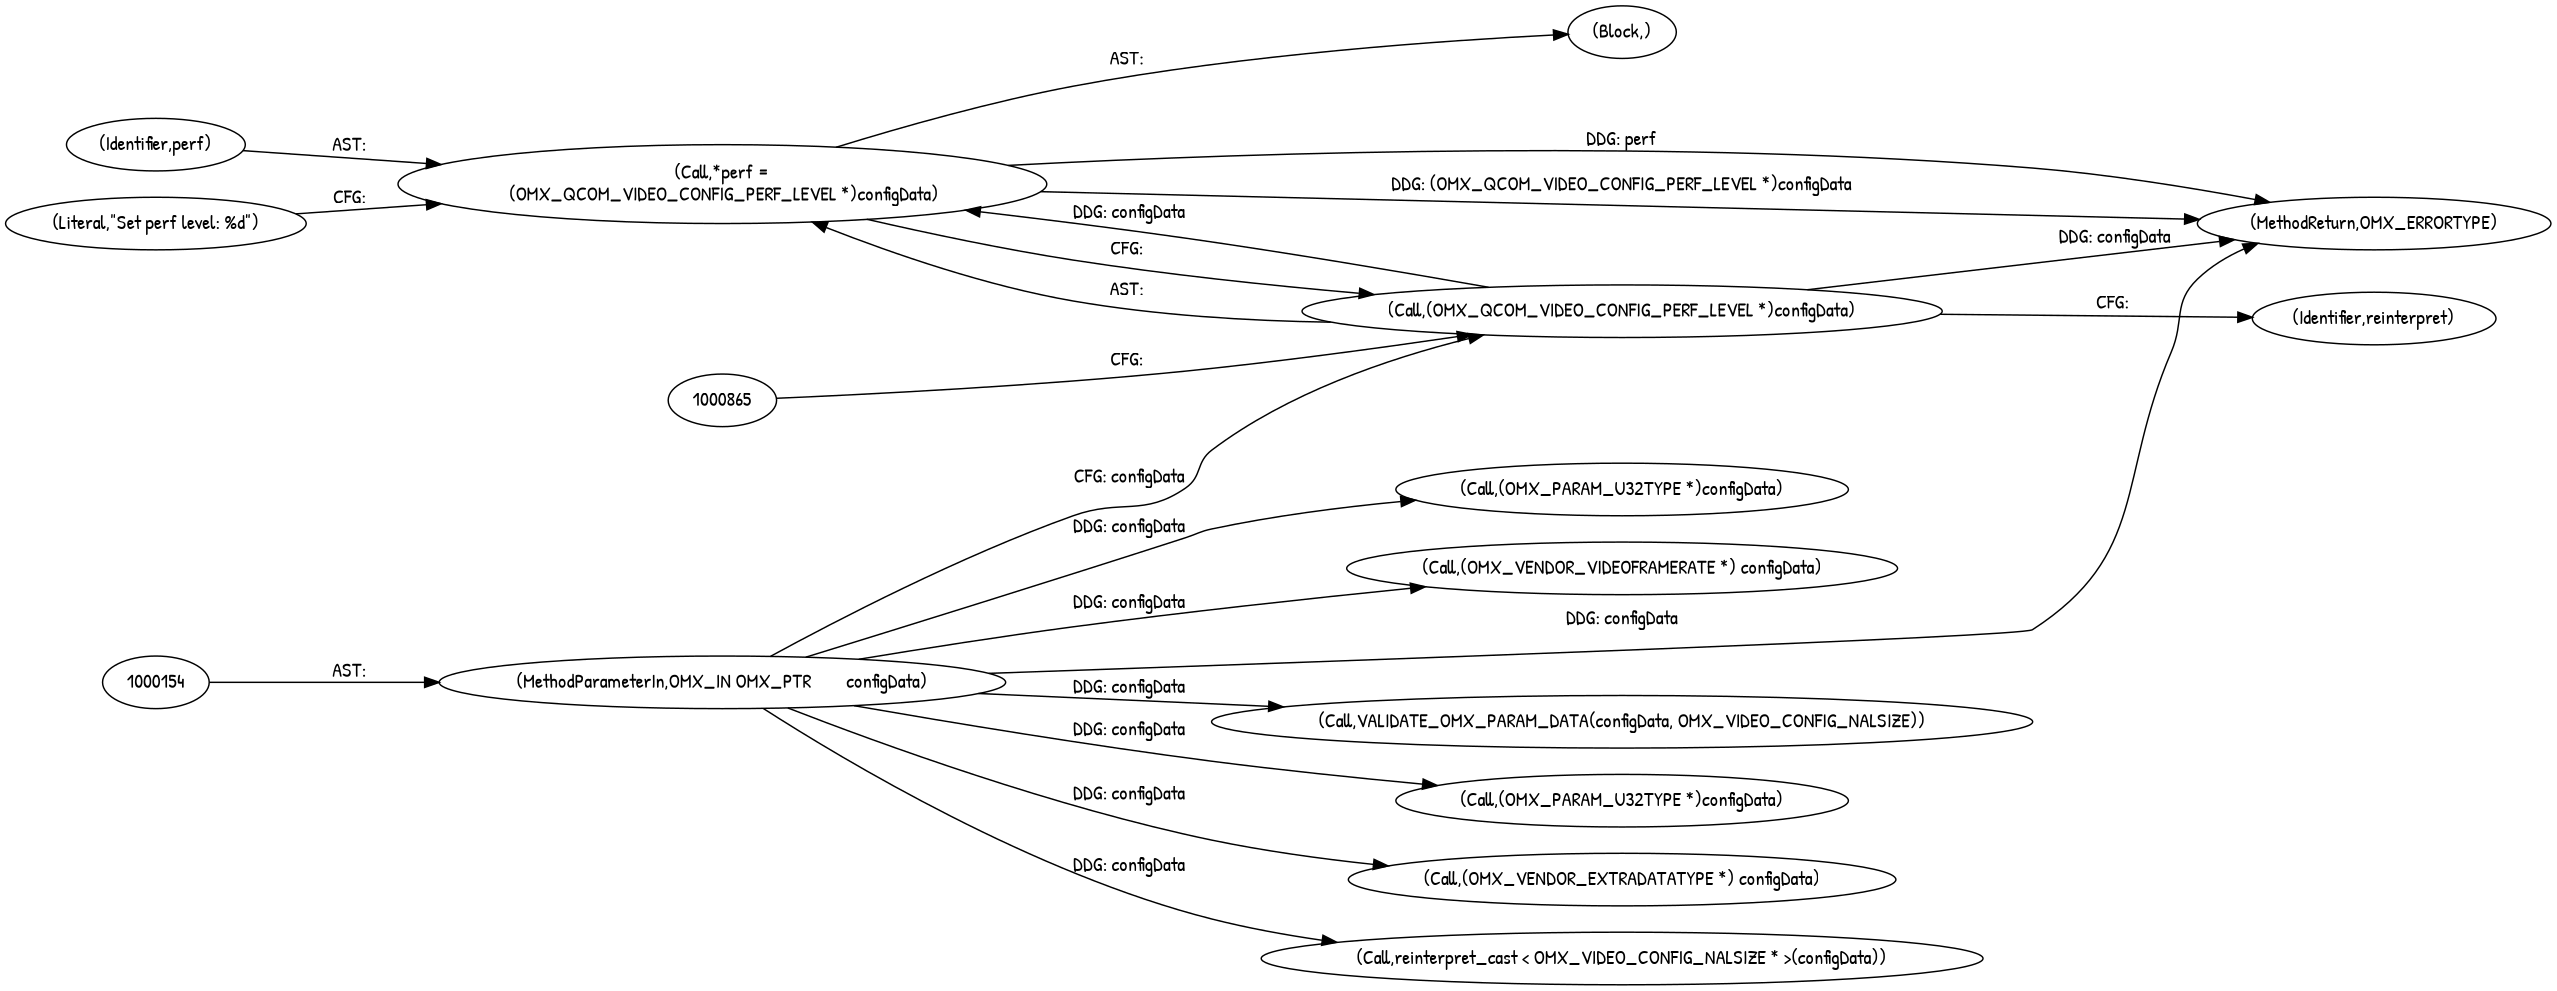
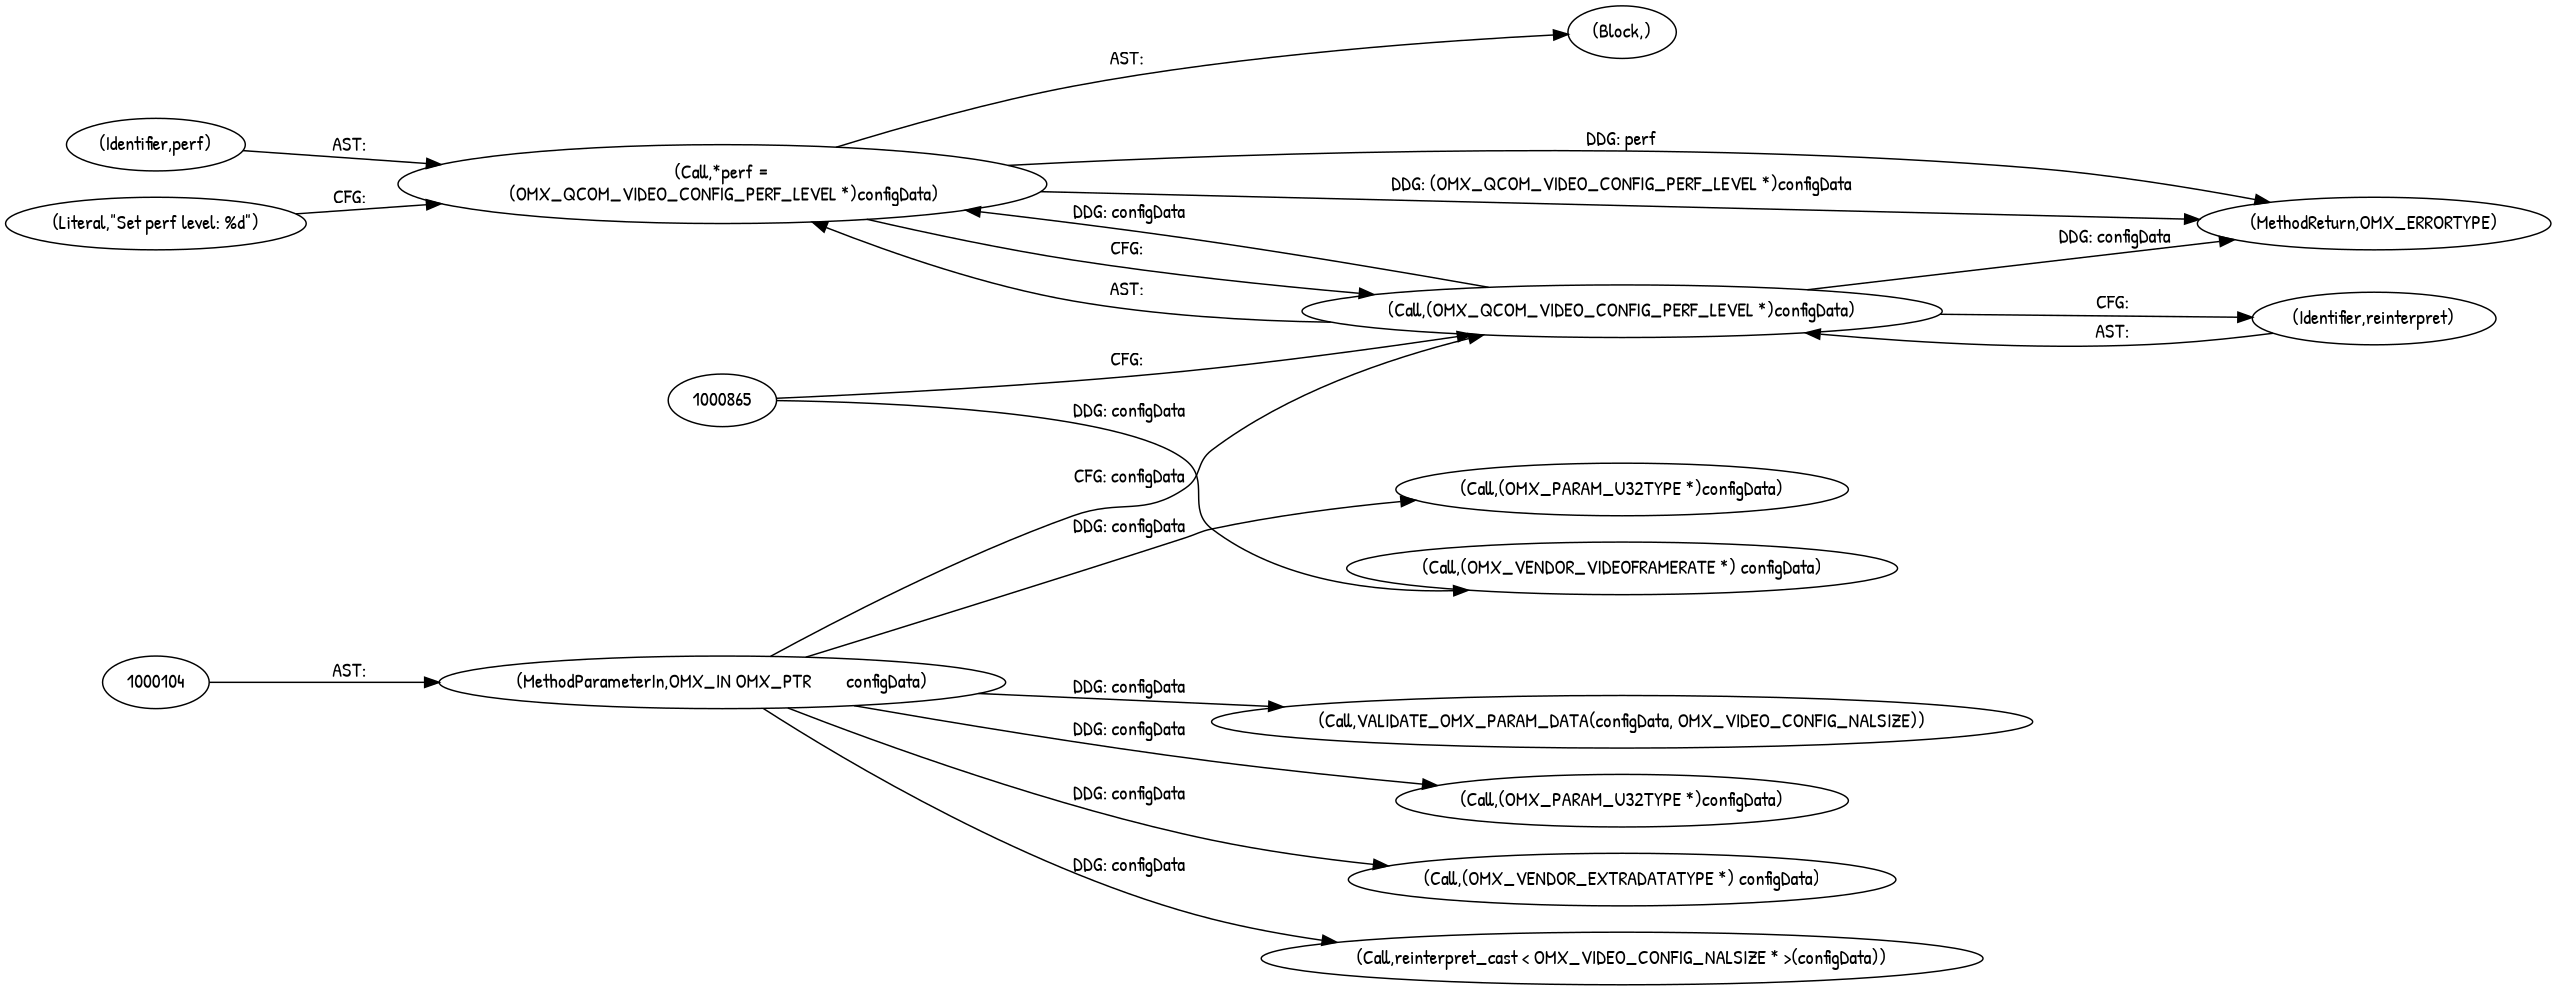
edge "(Identifier,reinterpret)" -> "(Call,(OMX_QCOM_VIDEO_CONFIG_PERF_LEVEL *)configData)": added, label "AST:"
edge "(MethodParameterIn,OMX_IN OMX_PTR        configData)" -> "(Call,(OMX_VENDOR_VIDEOFRAMERATE *) configData)": now "1000865" -> "(Call,(OMX_VENDOR_VIDEOFRAMERATE *) configData)"
edge "(MethodParameterIn,OMX_IN OMX_PTR        configData)" -> "(MethodReturn,OMX_ERRORTYPE)": removed, label "DDG: configData"
node "1000154": label "1000154" -> "1000104"
